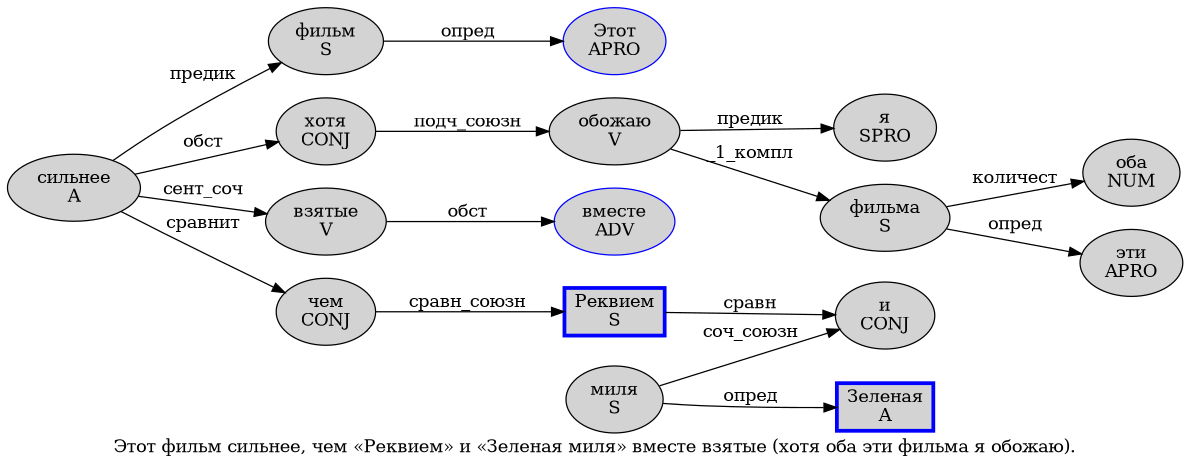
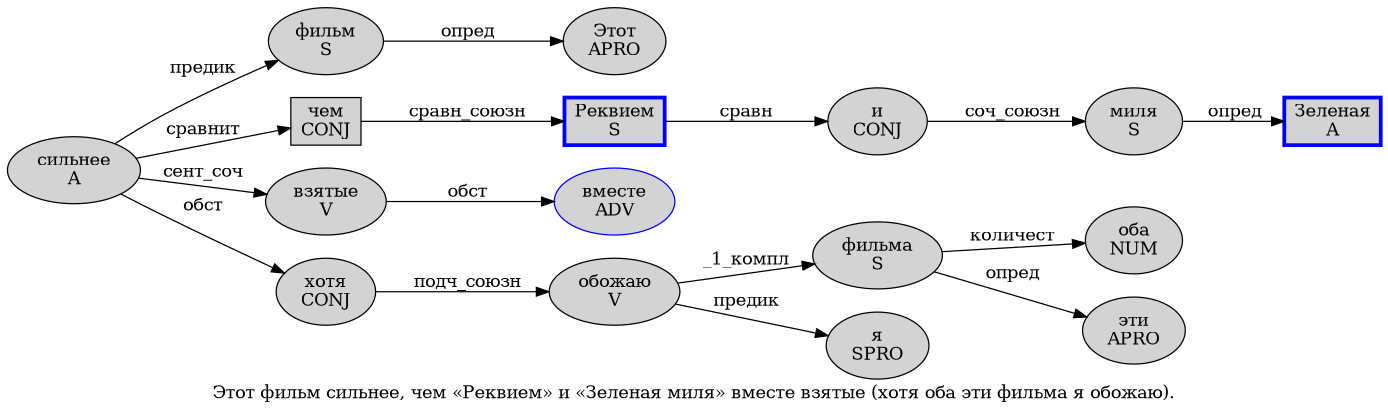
node "Этот APRO": color blue -> black
node "чем CONJ": shape ellipse -> box
edge "миля S" -> "и CONJ": reversed
